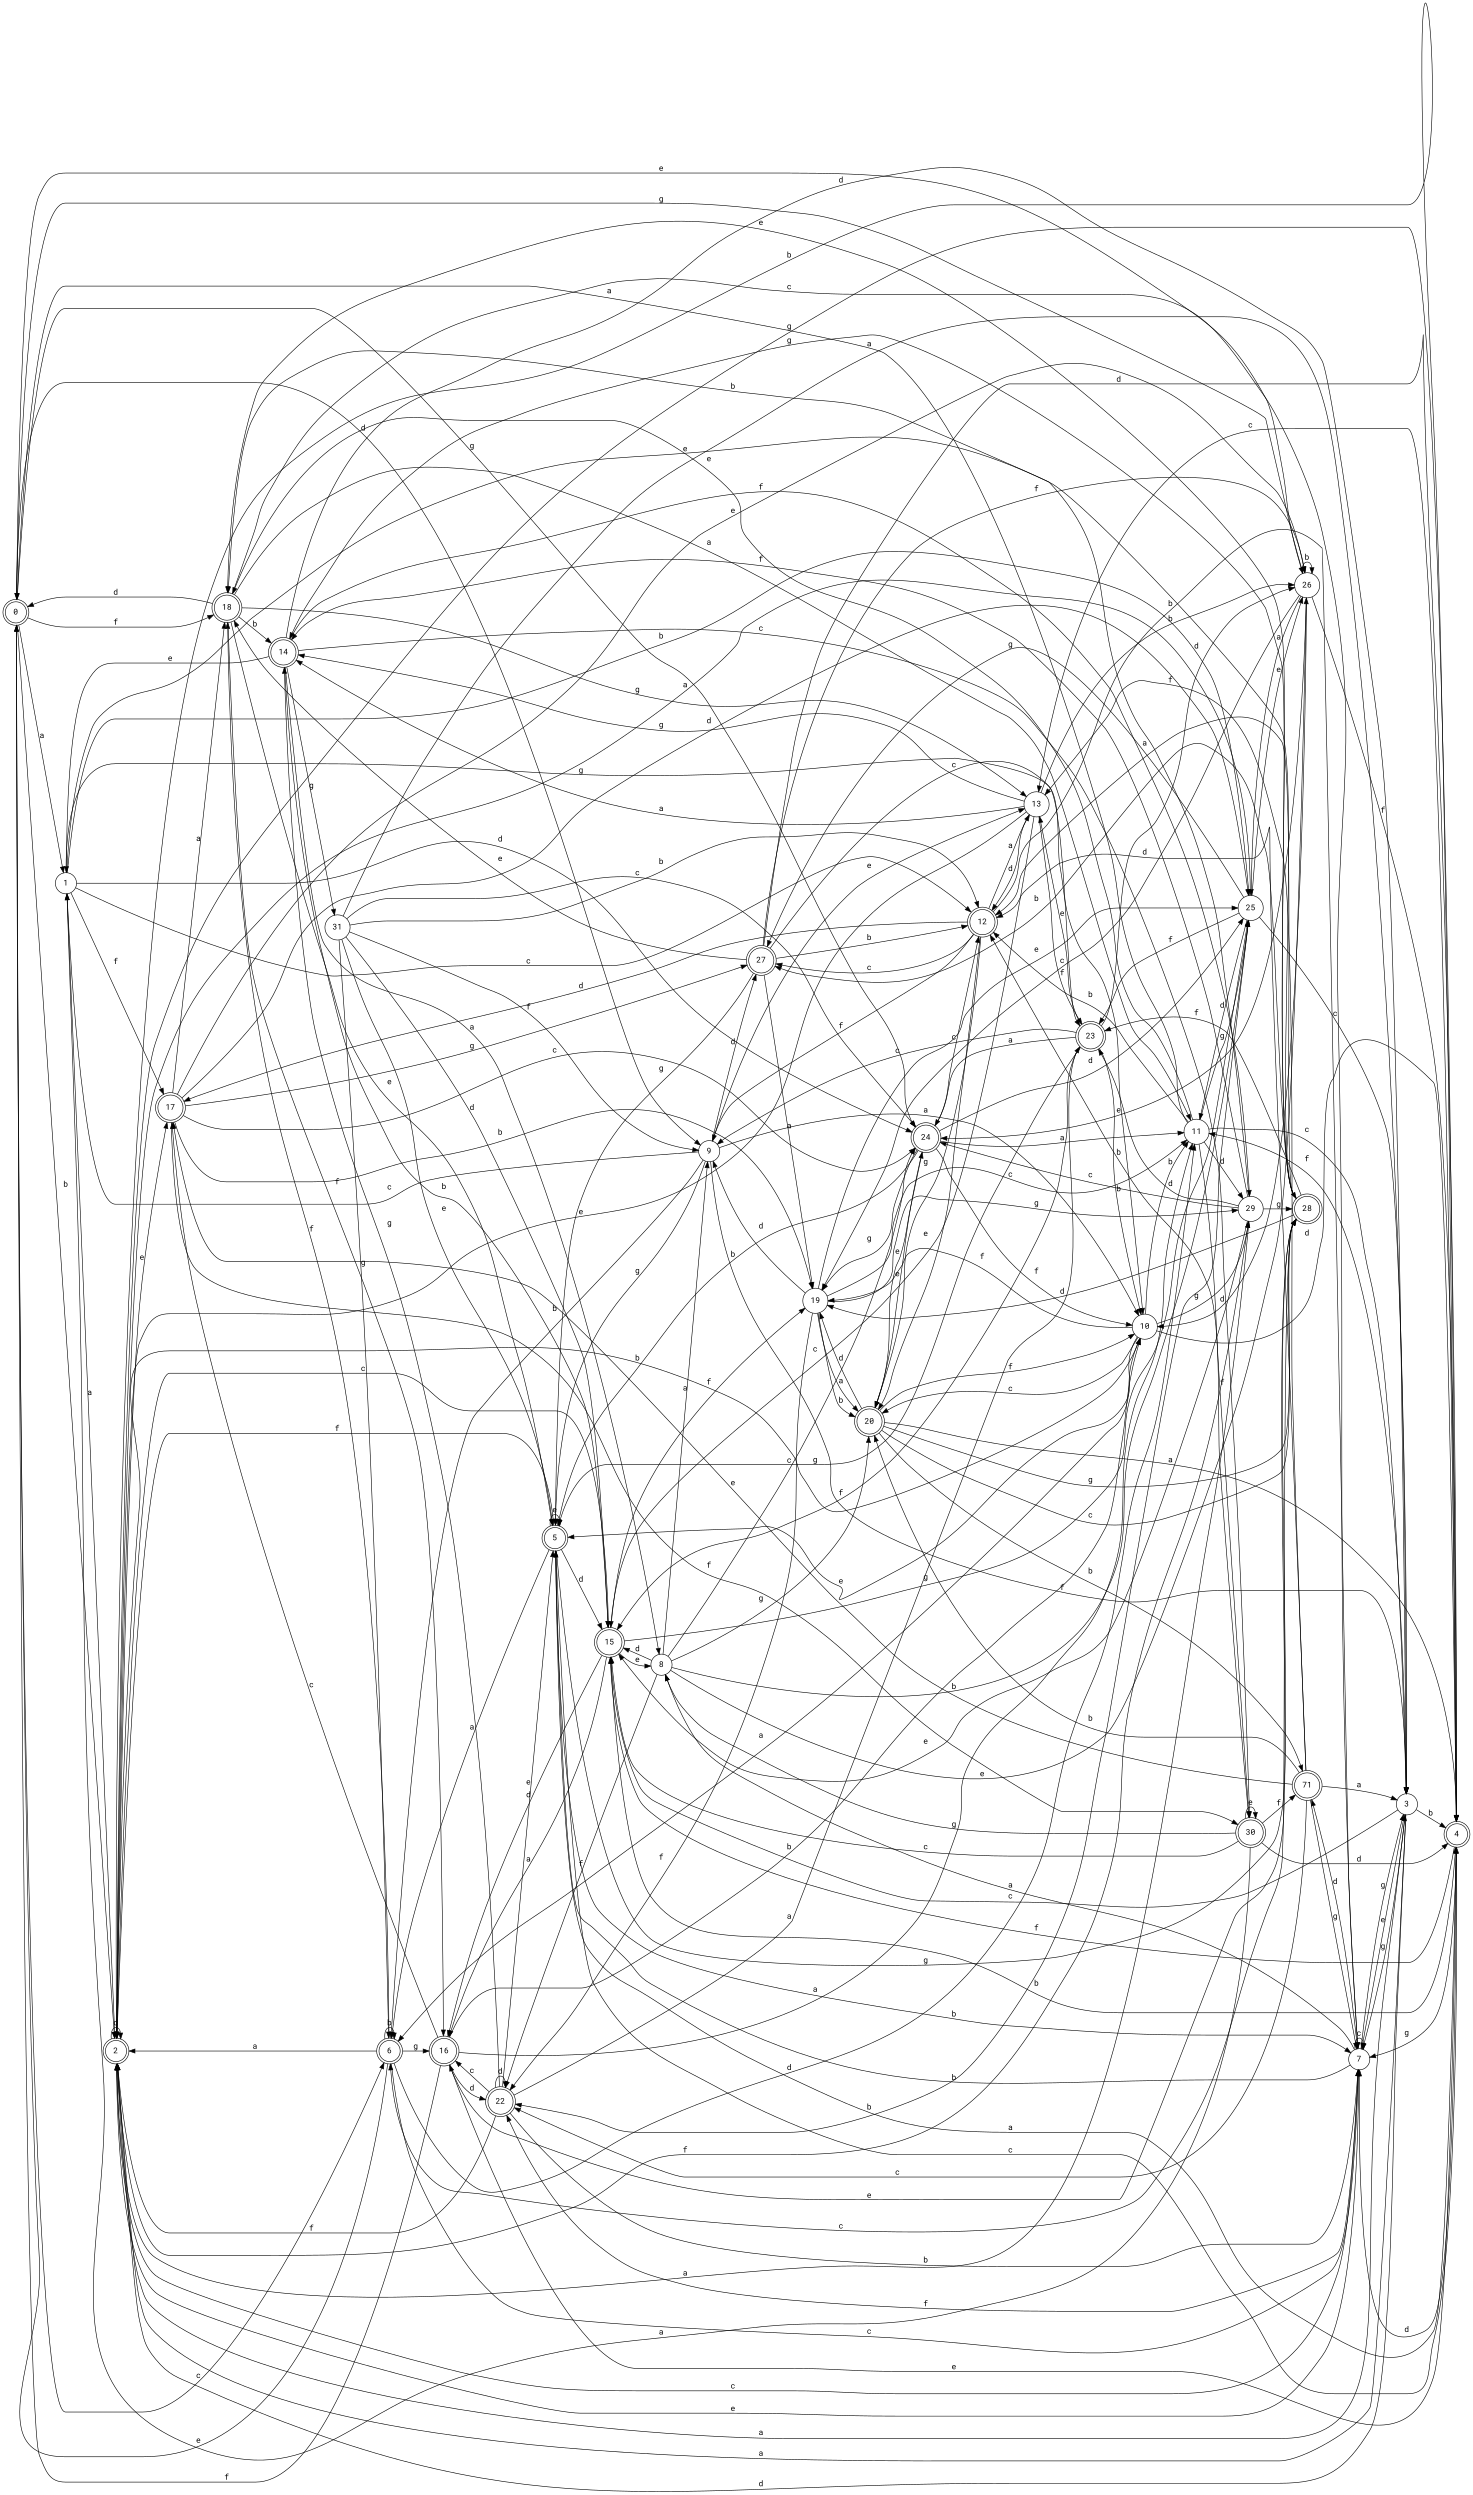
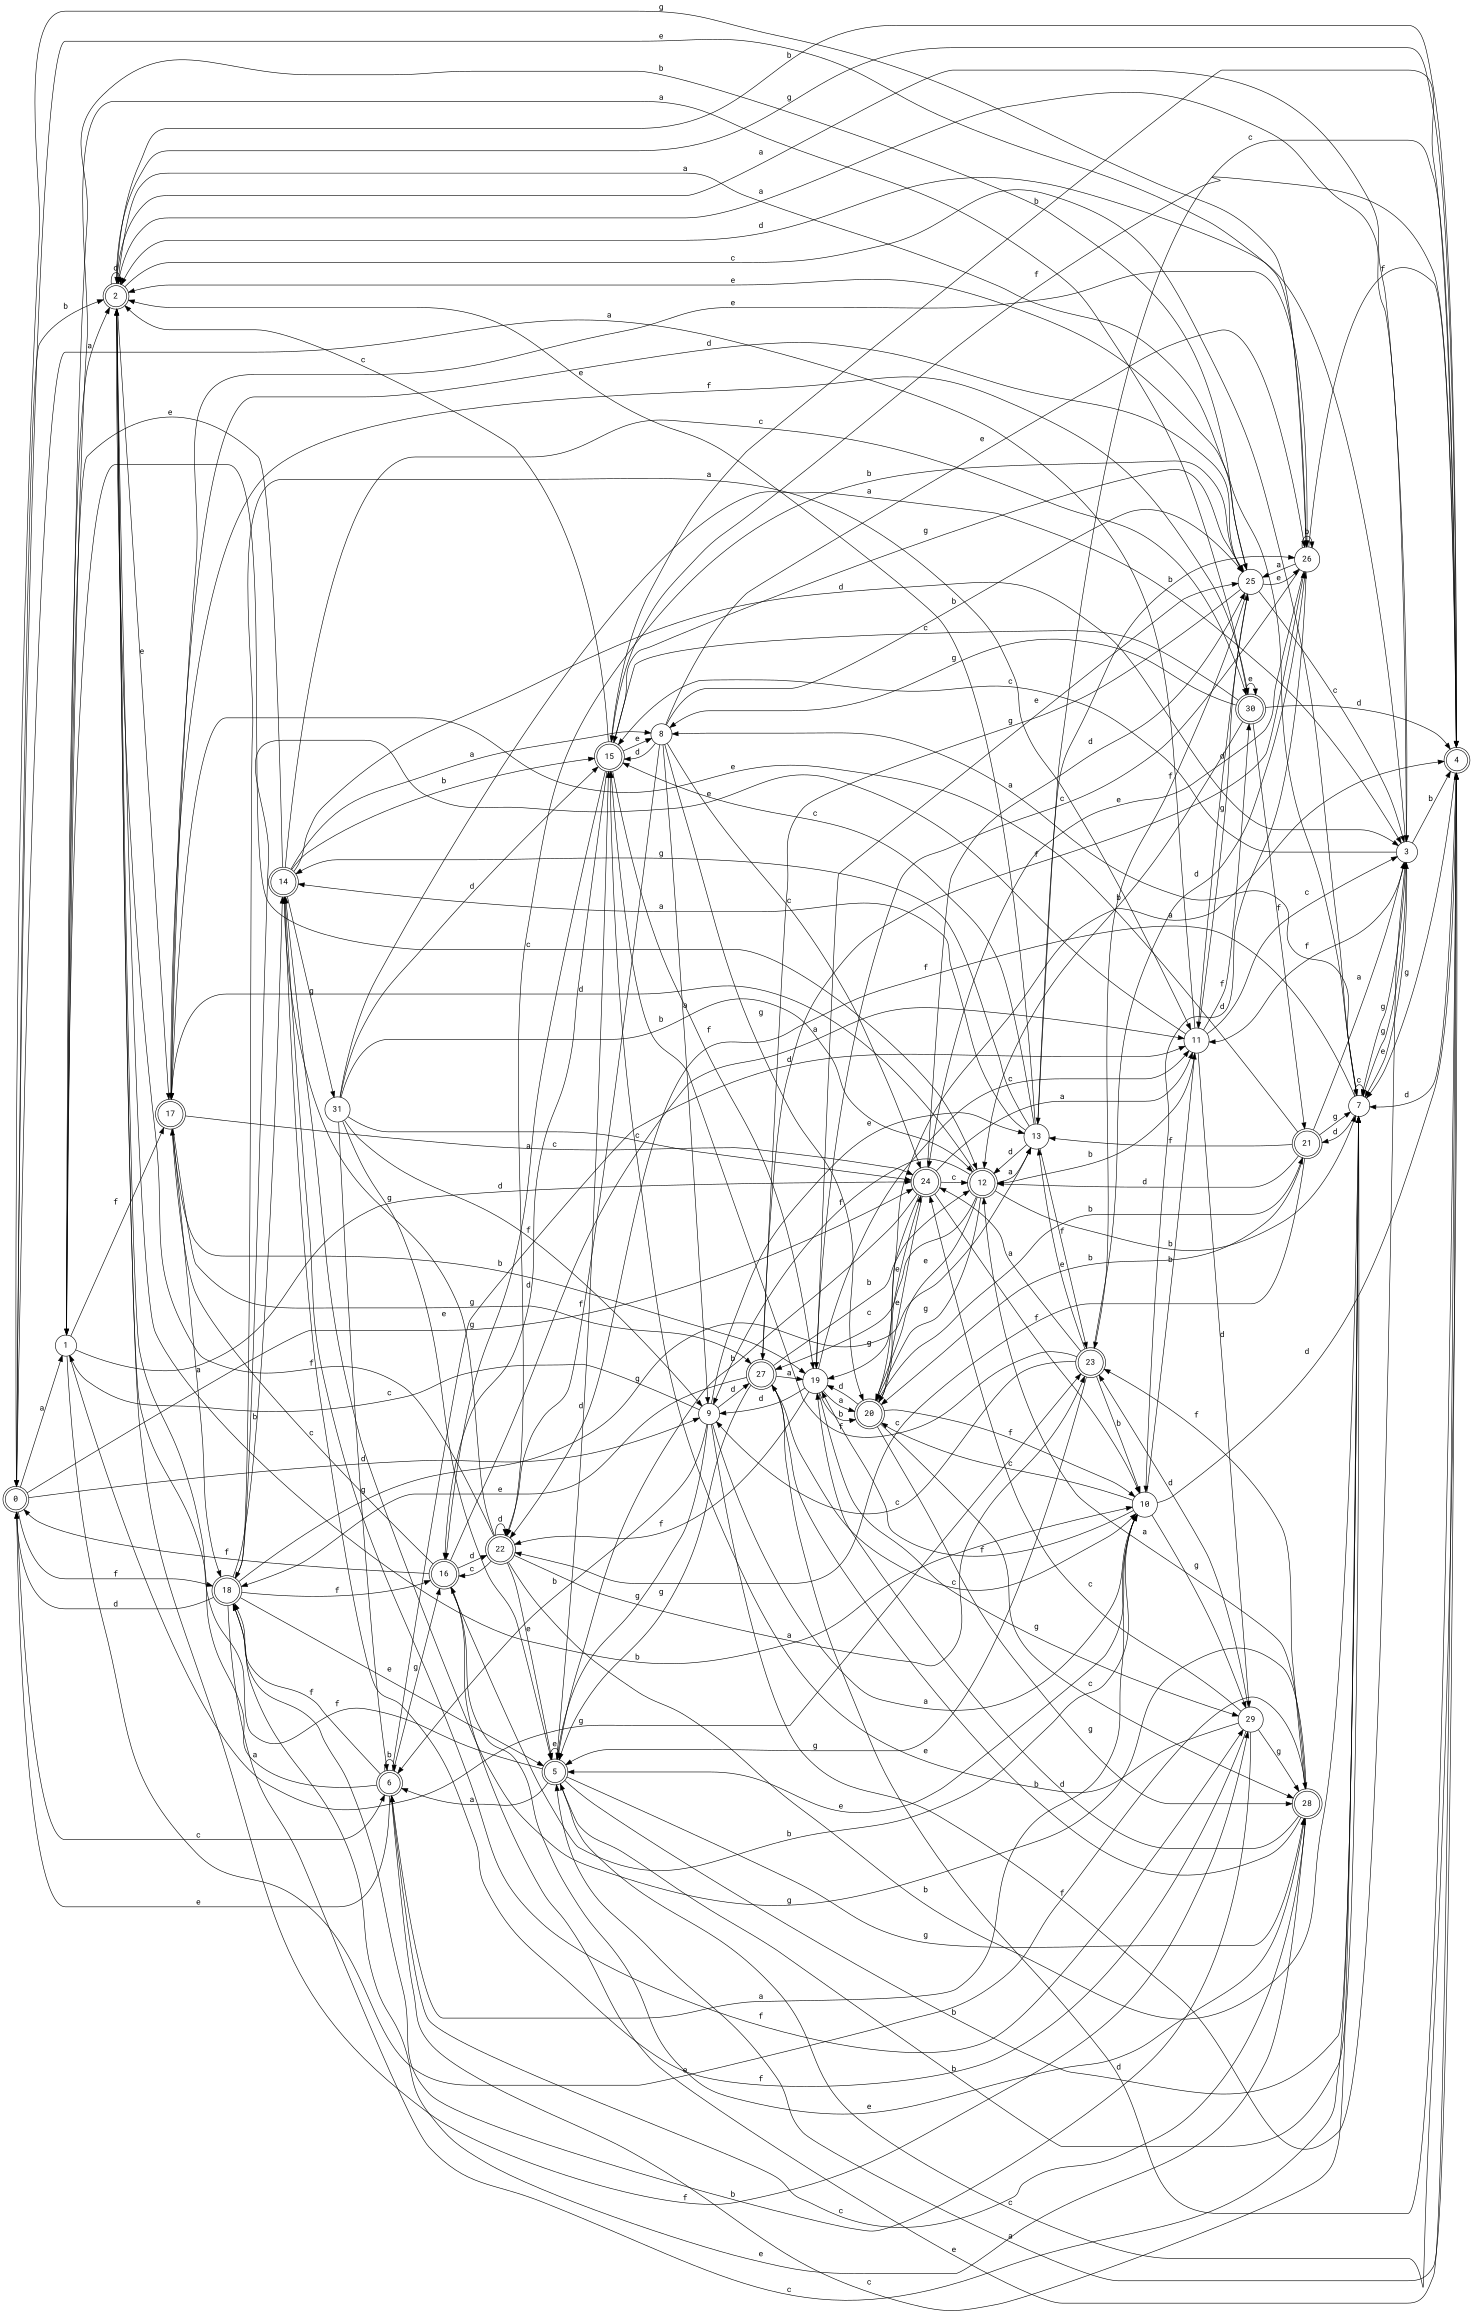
node "71": label "71" -> "21"
edge "29" -> "2": removed, label "a"
